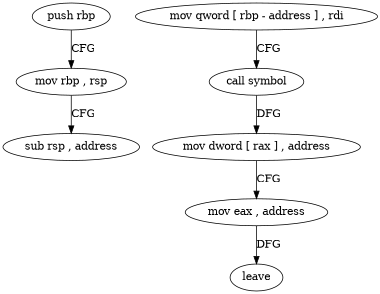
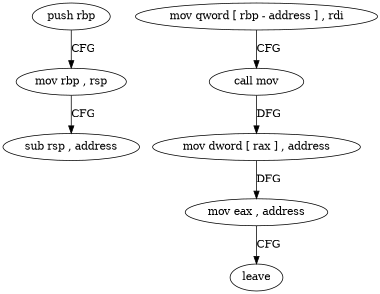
node "call symbol": label "call symbol" -> "call mov"
edge "mov dword [ rax ] , address" -> "mov eax , address": label "CFG" -> "DFG"
edge "mov eax , address" -> "leave": label "DFG" -> "CFG"
